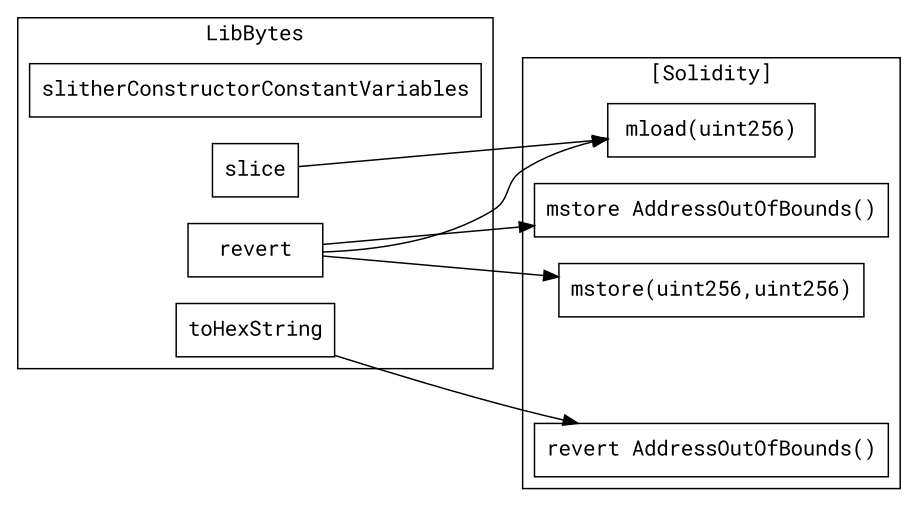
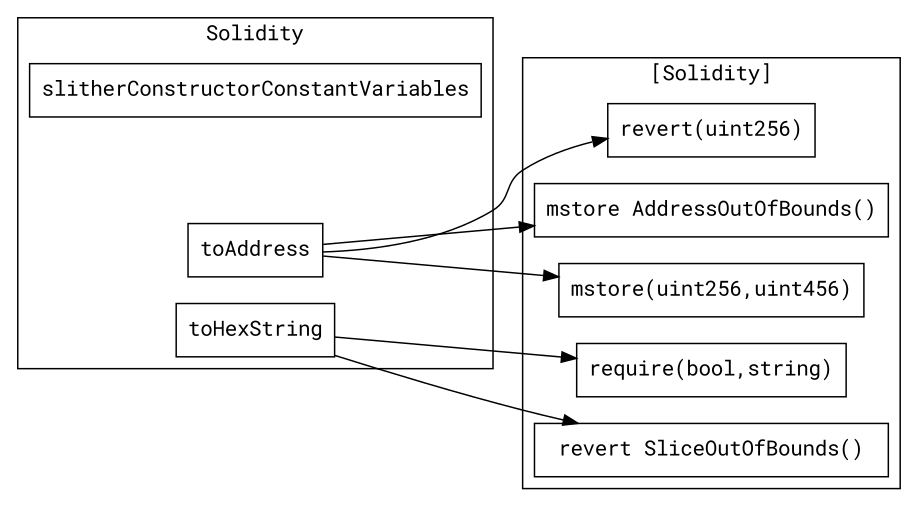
cluster "LibBytes": label "LibBytes" -> "Solidity"
node "mload(uint256)": label "mload(uint256)" -> "revert(uint256)"
node "slice": removed
node "revert": label "revert" -> "toAddress"
node "mstore(uint256,uint256)": label "mstore(uint256,uint256)" -> "mstore(uint256,uint456)"
node "require(bool,string)": added
node "revert AddressOutOfBounds()": label "revert AddressOutOfBounds()" -> "revert SliceOutOfBounds()"
